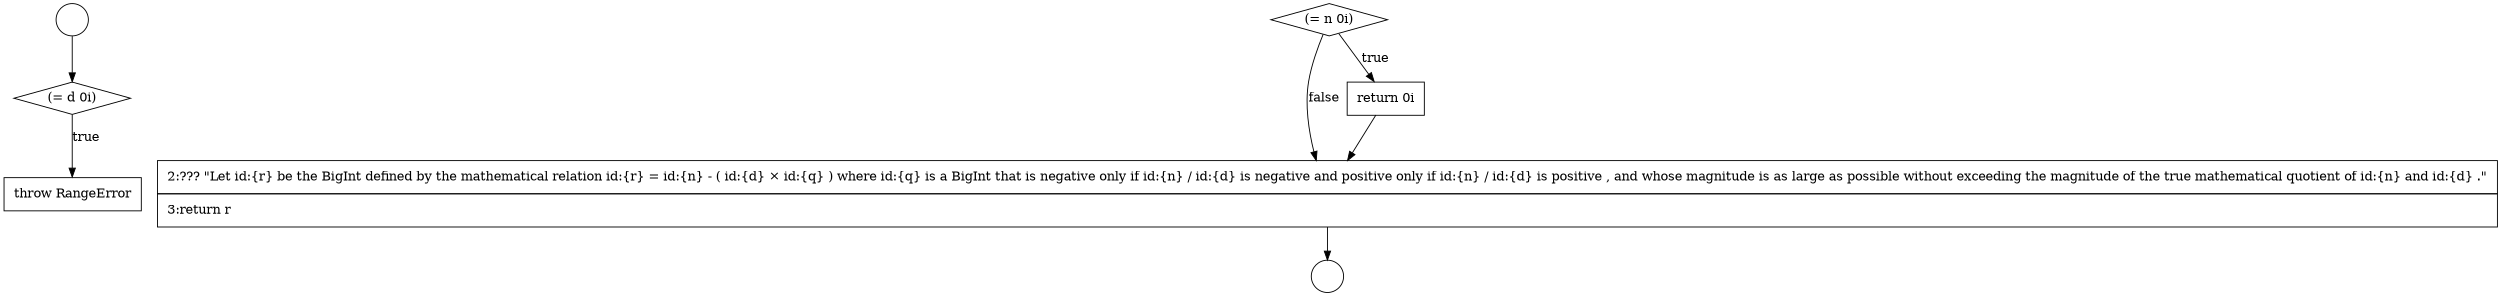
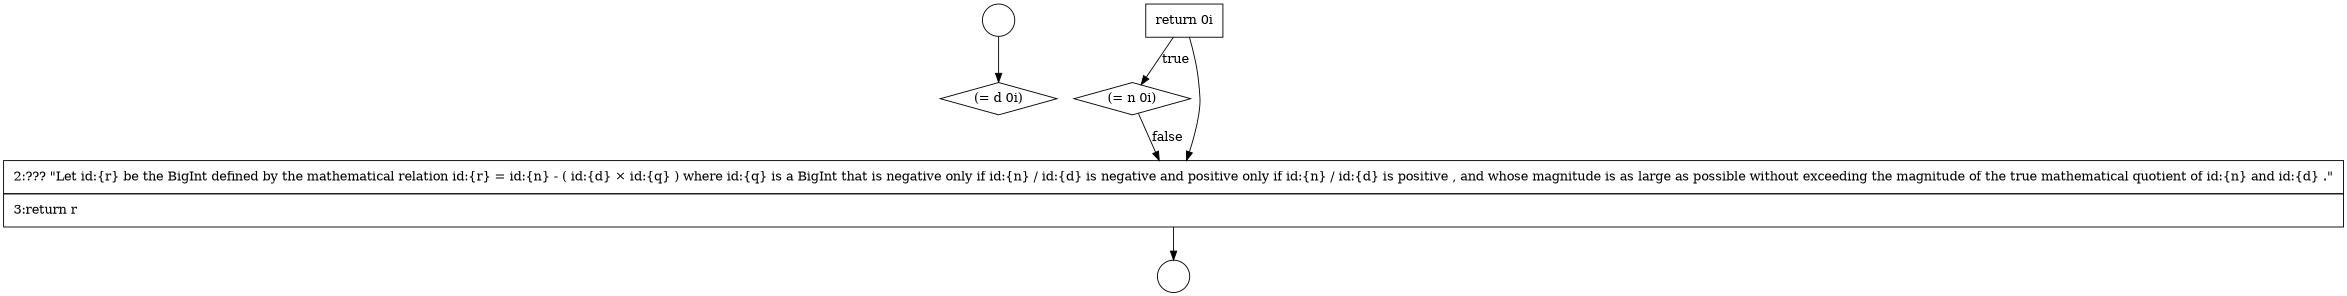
edge "(= n 0i)" -> "return 0i": reversed
node "throw RangeError": removed
